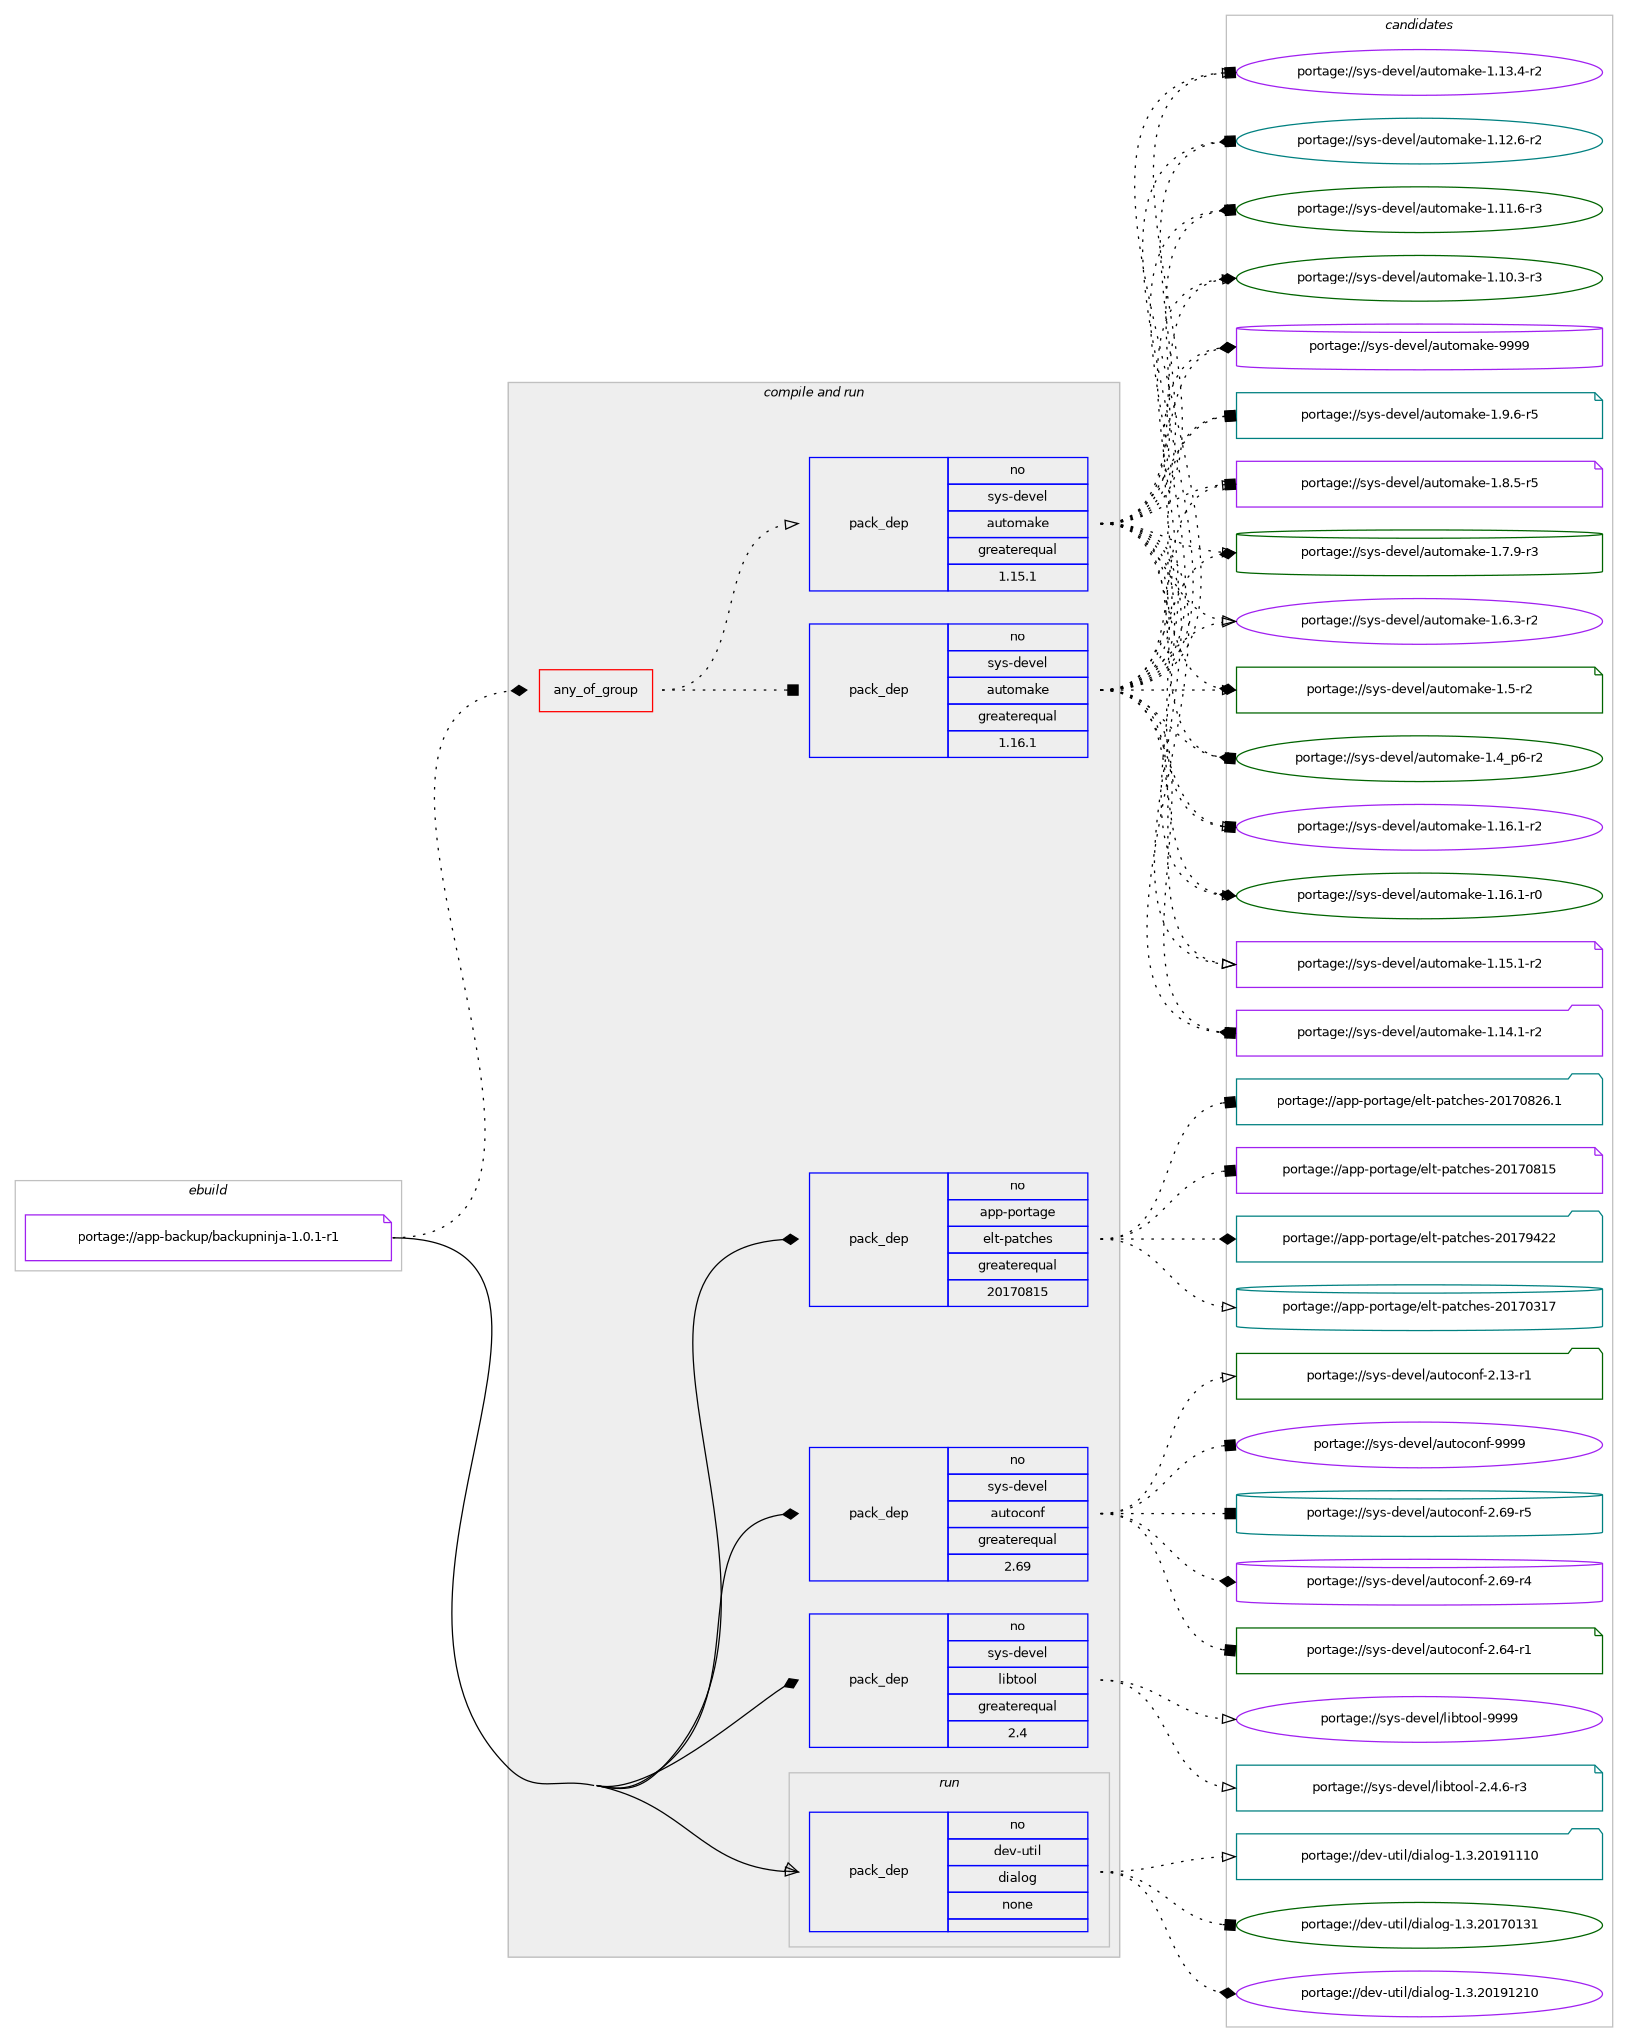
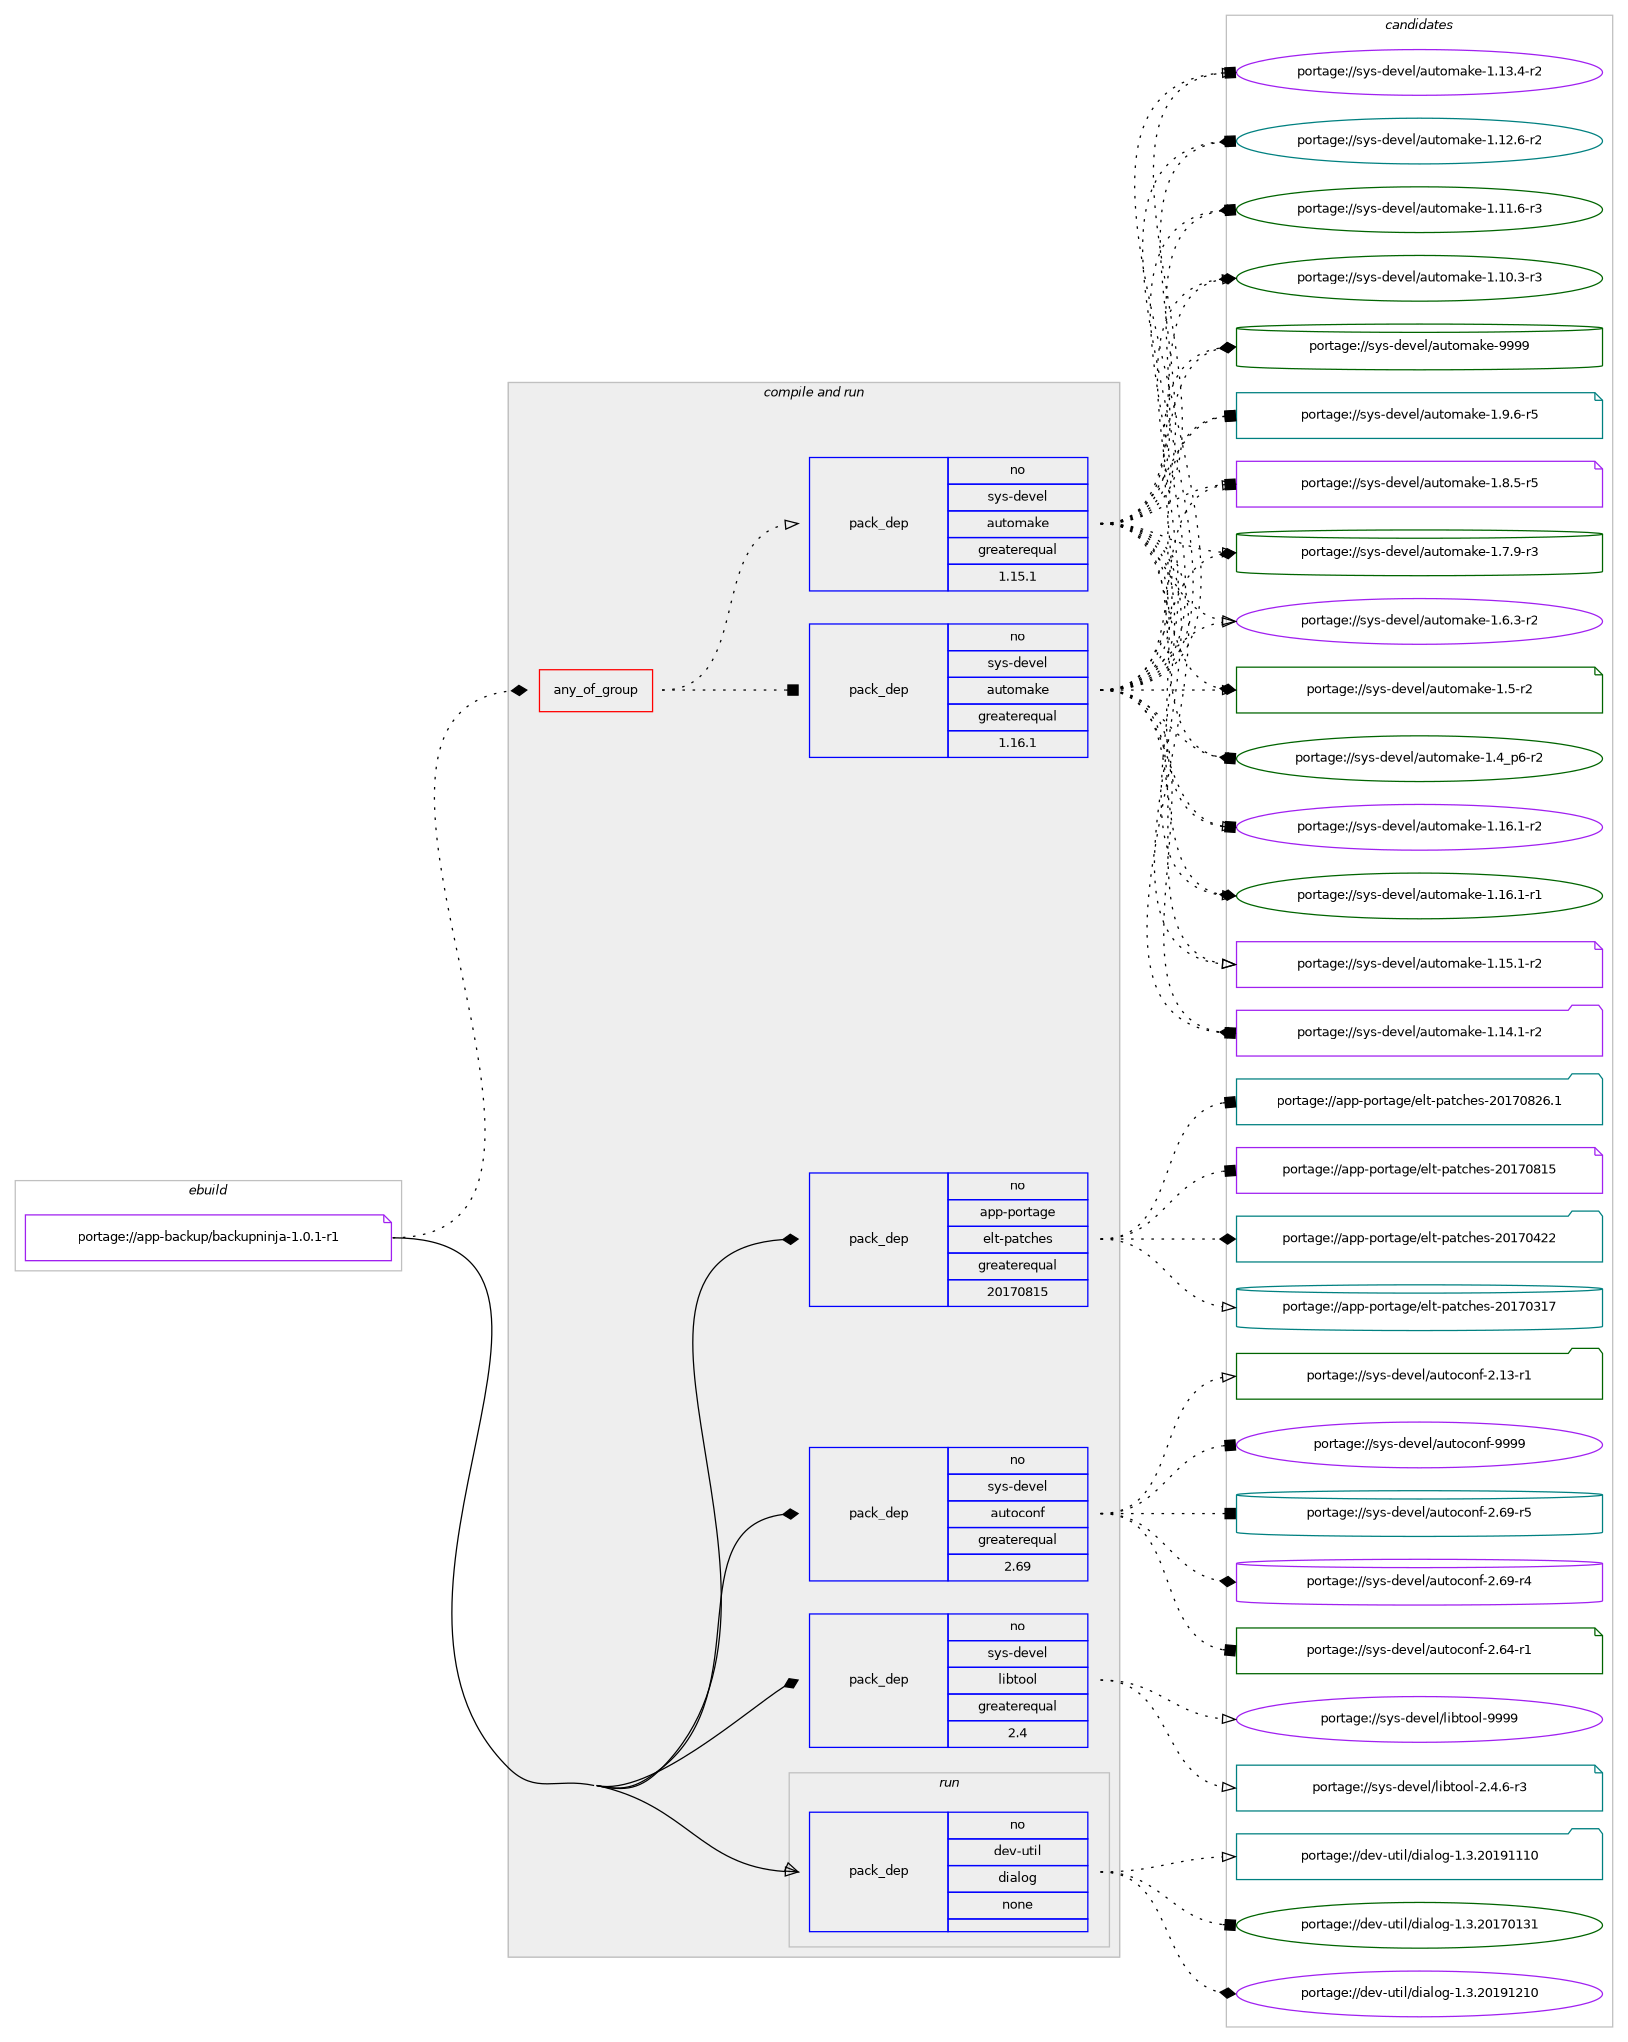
node "portage://sys-devel/automake-9999": color purple -> darkgreen
node "portage://sys-devel/automake-1.16.1-r0": label "portage://sys-devel/automake-1.16.1-r0" -> "portage://sys-devel/automake-1.16.1-r1"
node "portage://app-portage/elt-patches-20179422": label "portage://app-portage/elt-patches-20179422" -> "portage://app-portage/elt-patches-20170422"
